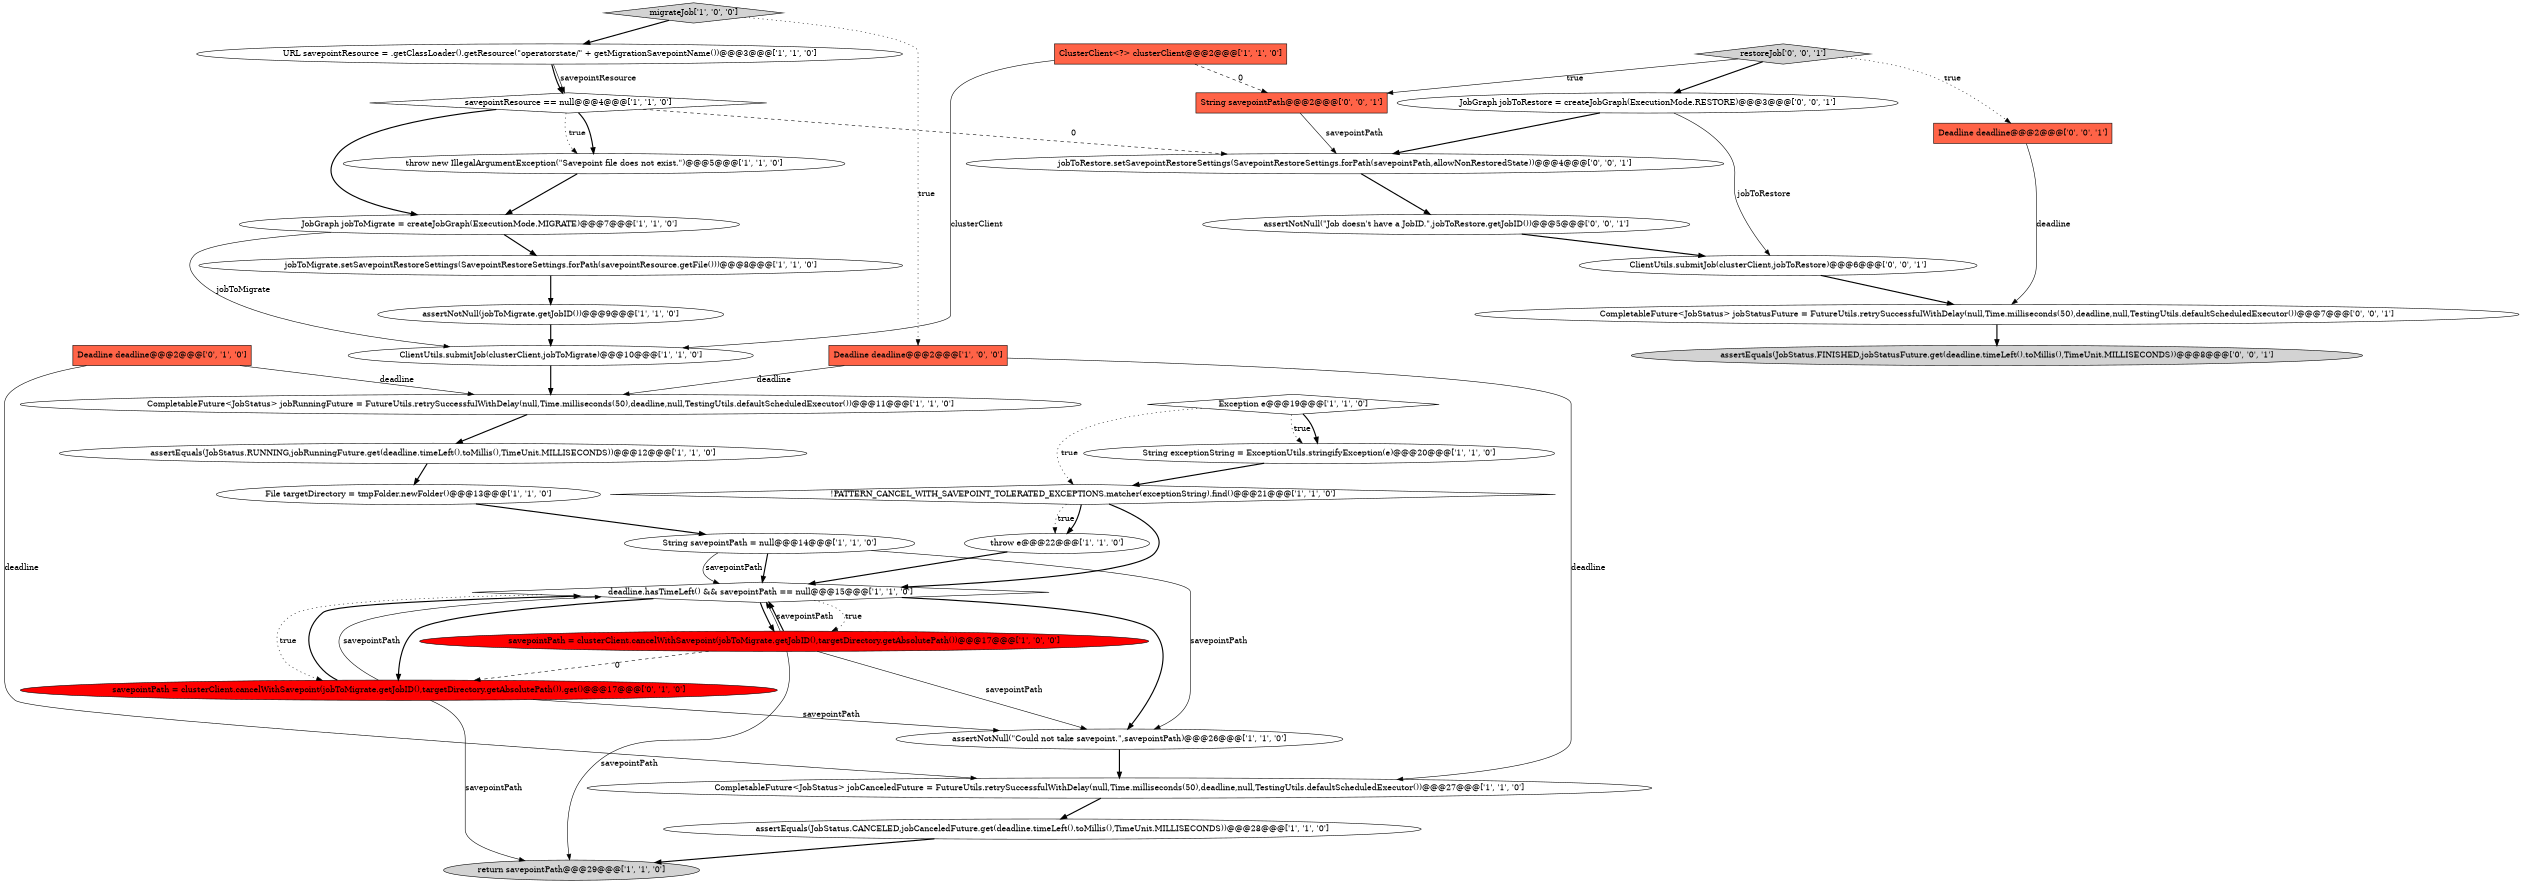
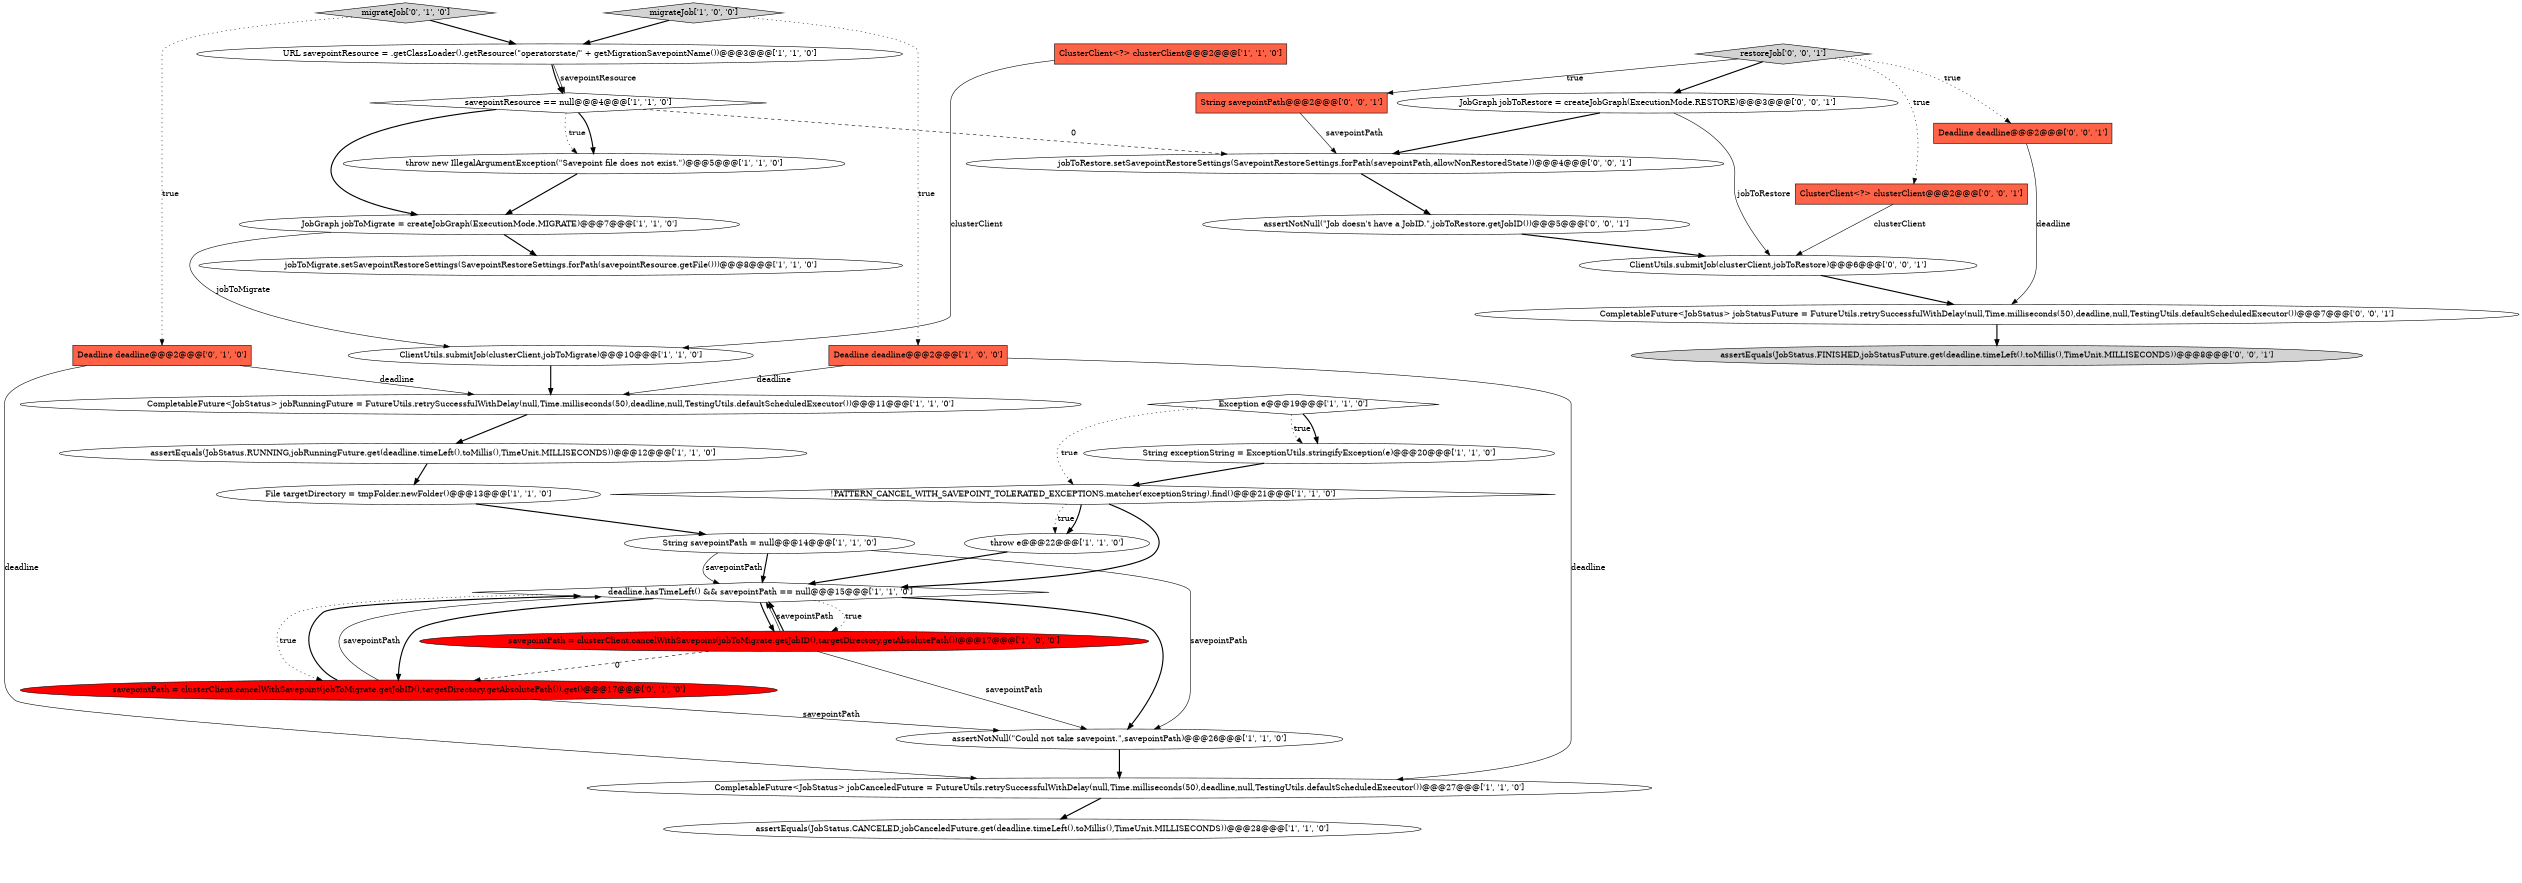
node "migrateJob['0', '1', '0']": added
edge "ClusterClient<?> clusterClient@@@2@@@['1', '1', '0']" -> "String savepointPath@@@2@@@['0', '0', '1']": removed, label "0"
node "ClusterClient<?> clusterClient@@@2@@@['0', '0', '1']": added
node "assertNotNull(jobToMigrate.getJobID())@@@9@@@['1', '1', '0']": removed
node "return savepointPath@@@29@@@['1', '1', '0']": removed
